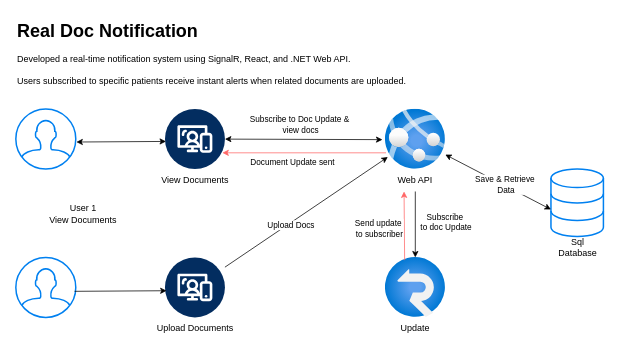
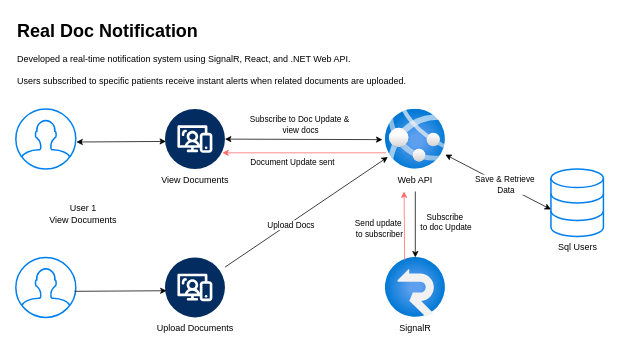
node "Sql Database": label "Sql Database" -> "Sql Users"
node "Update": label "Update" -> "SignalR"
